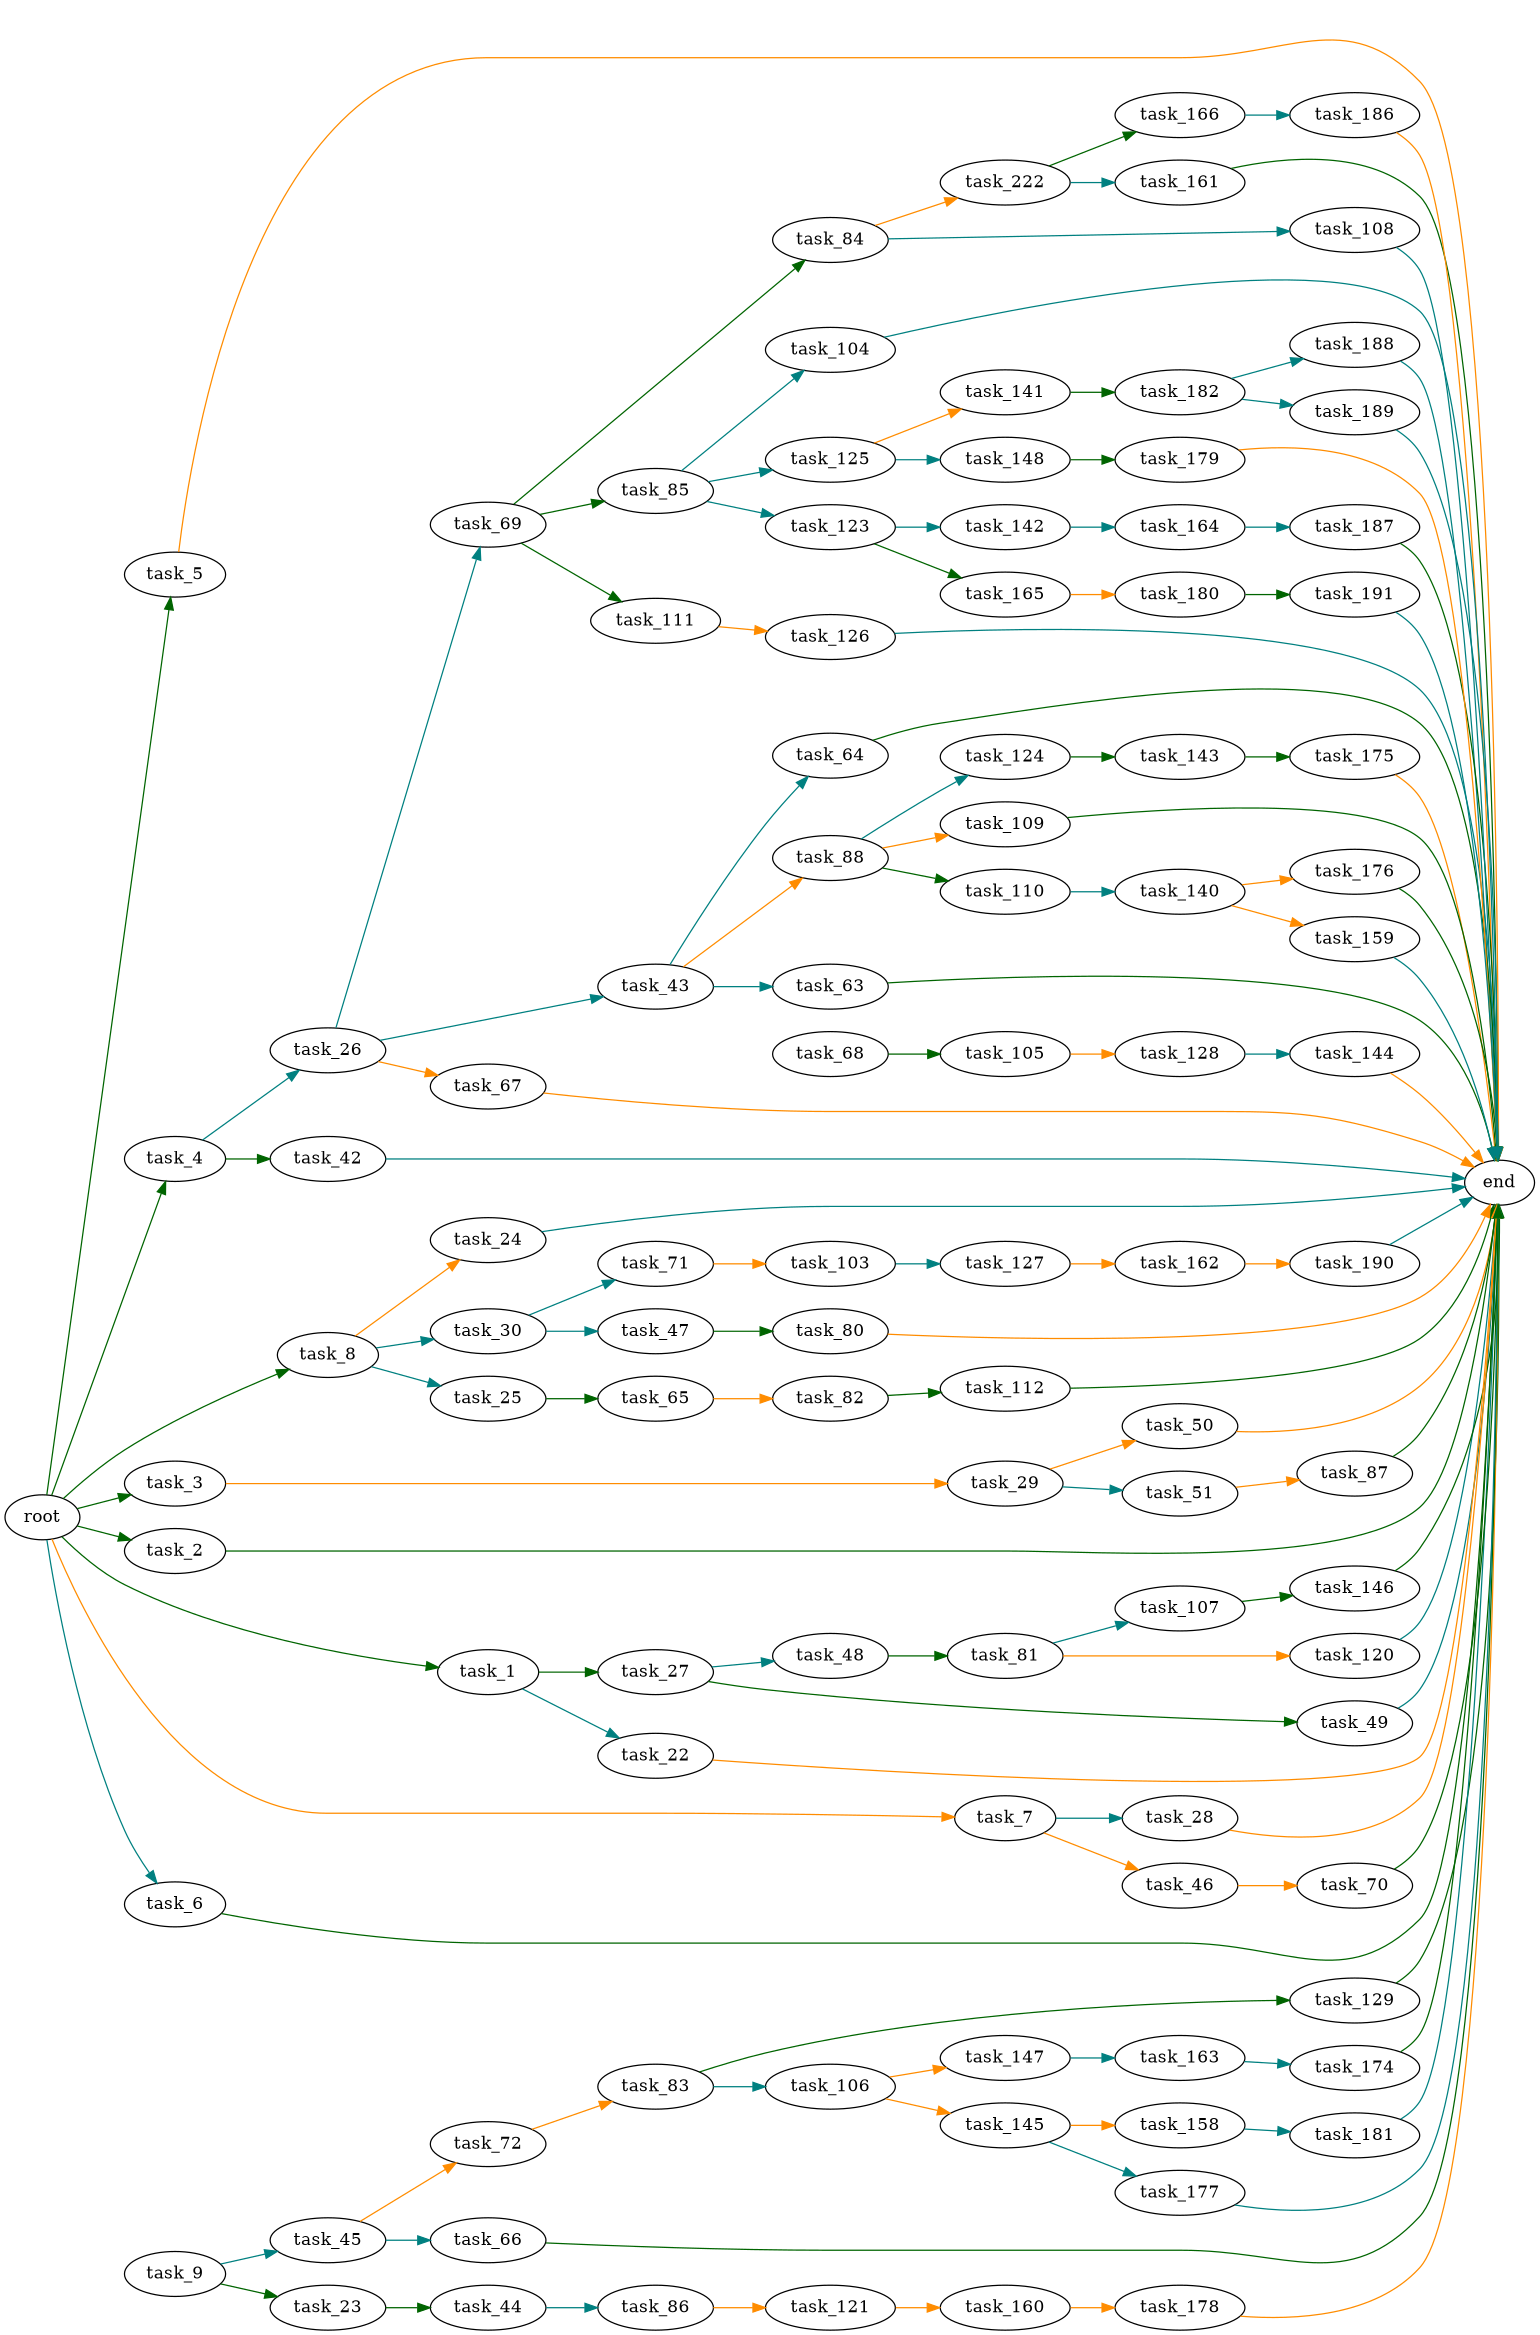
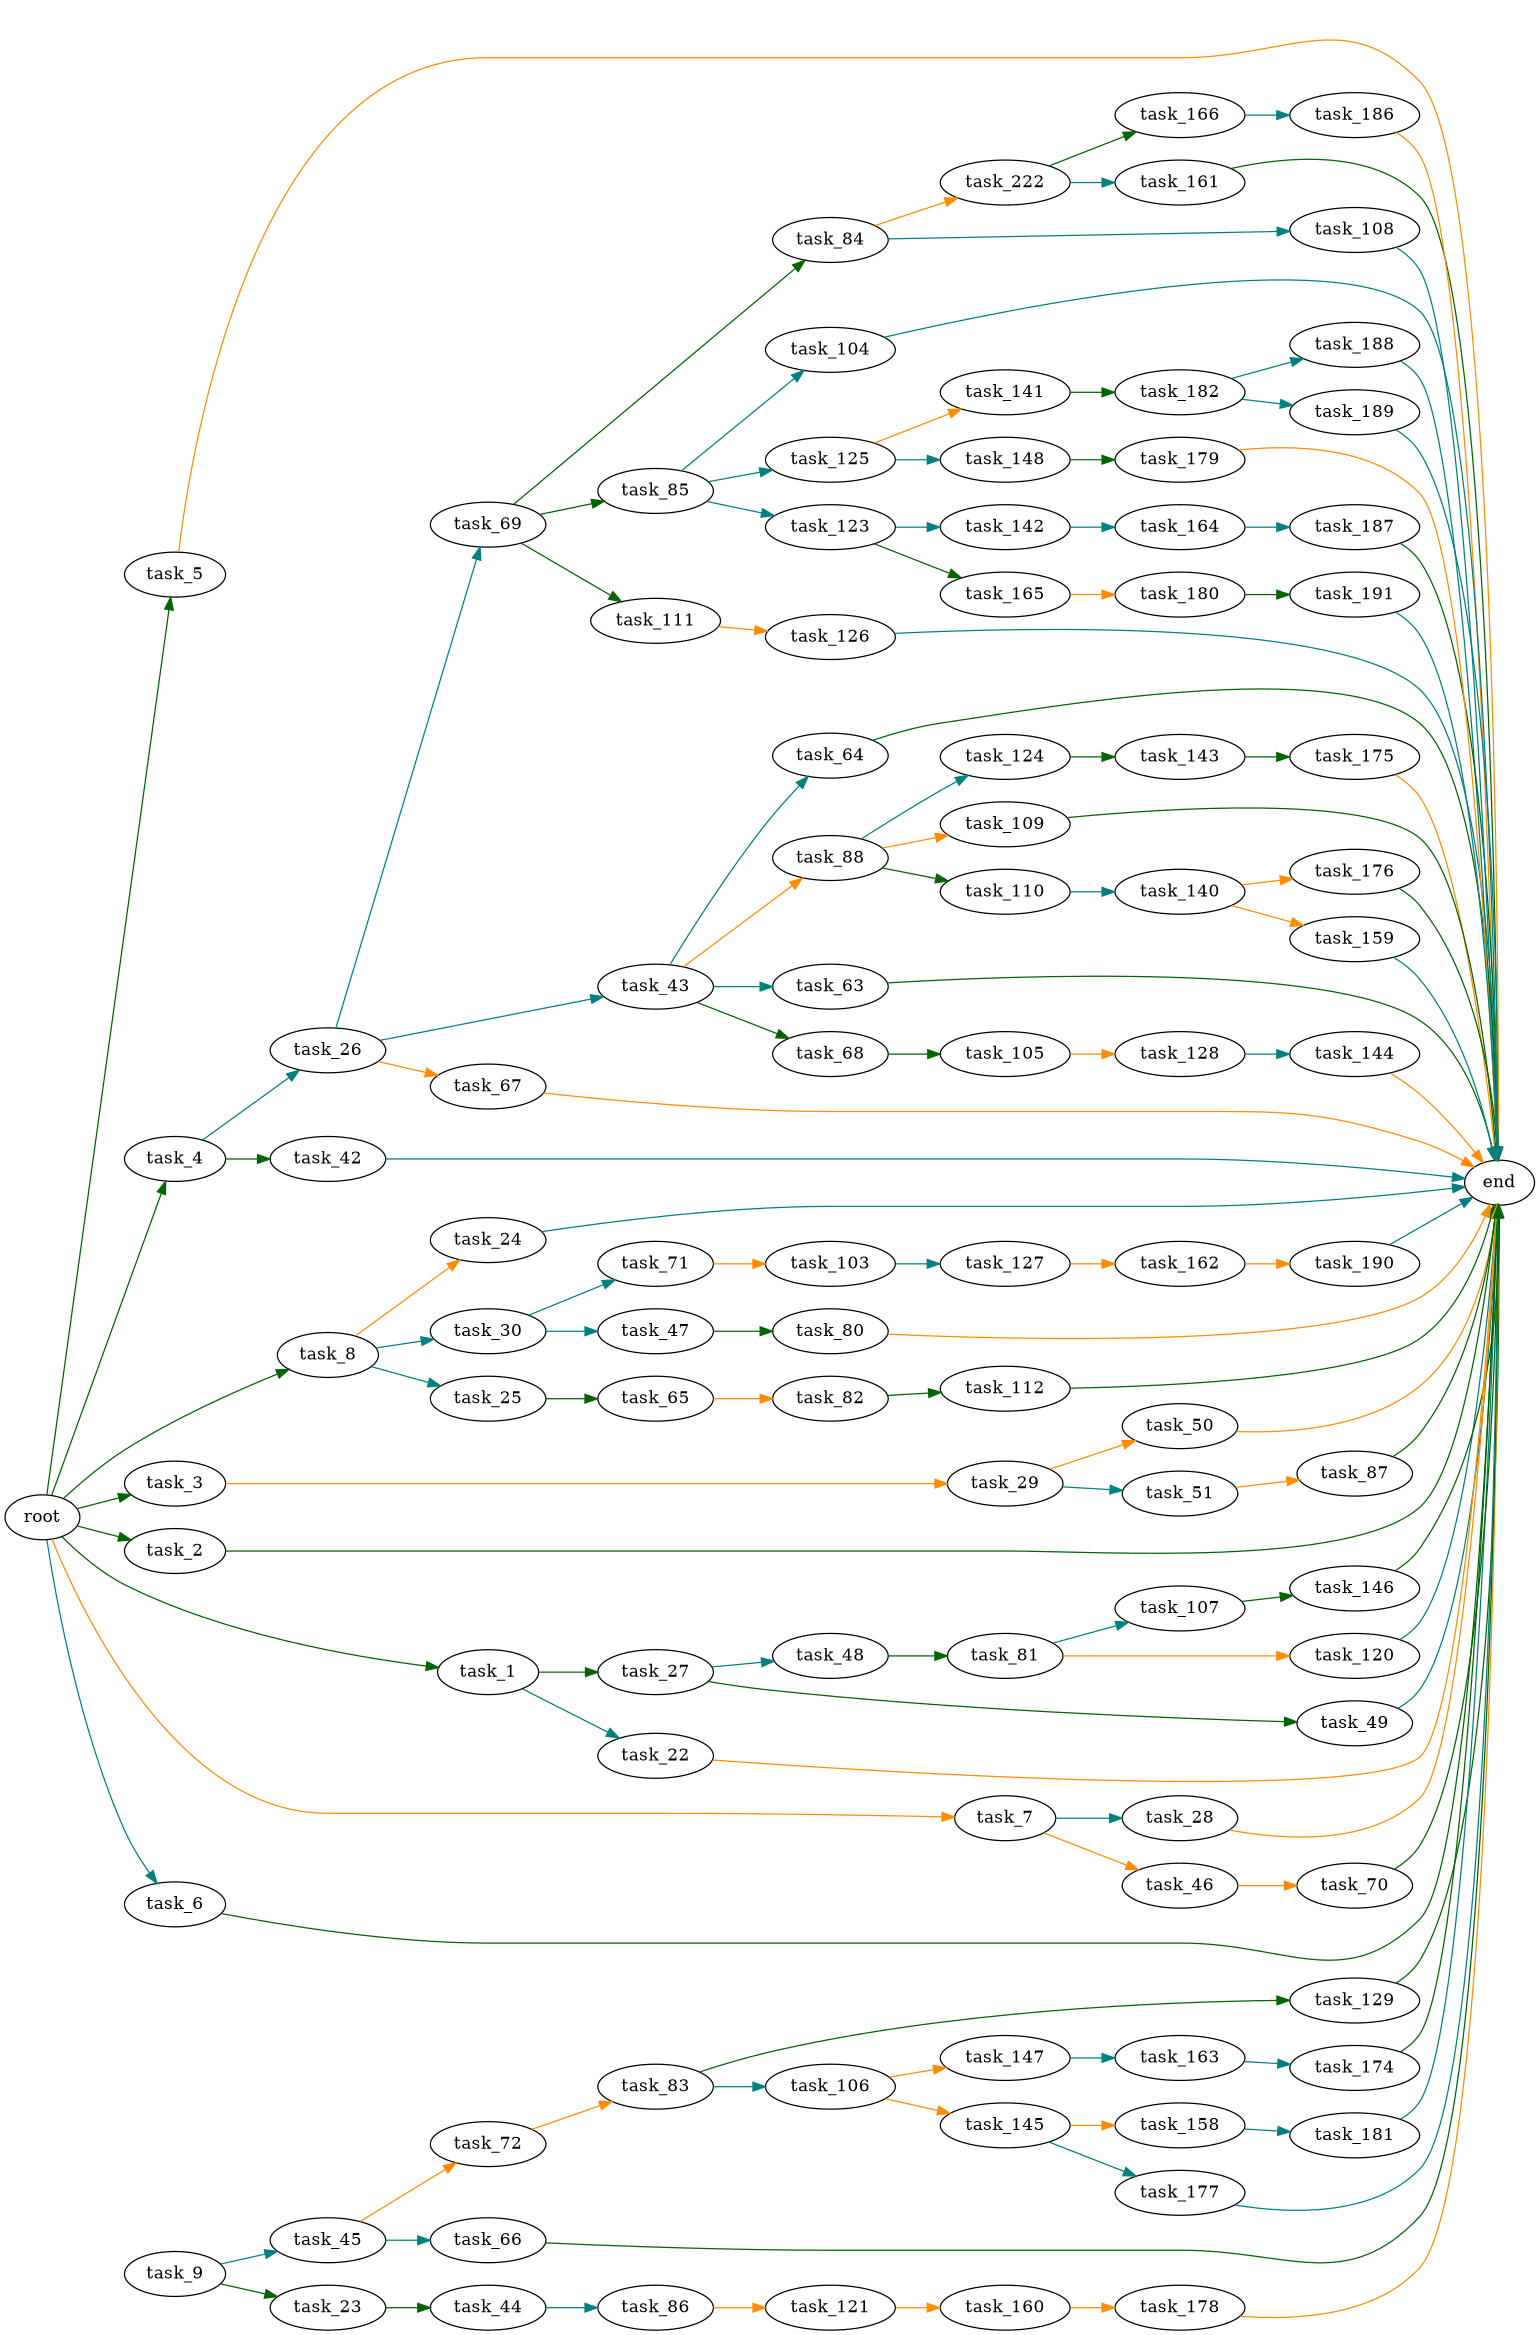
edge "task_43" -> "task_68": added
